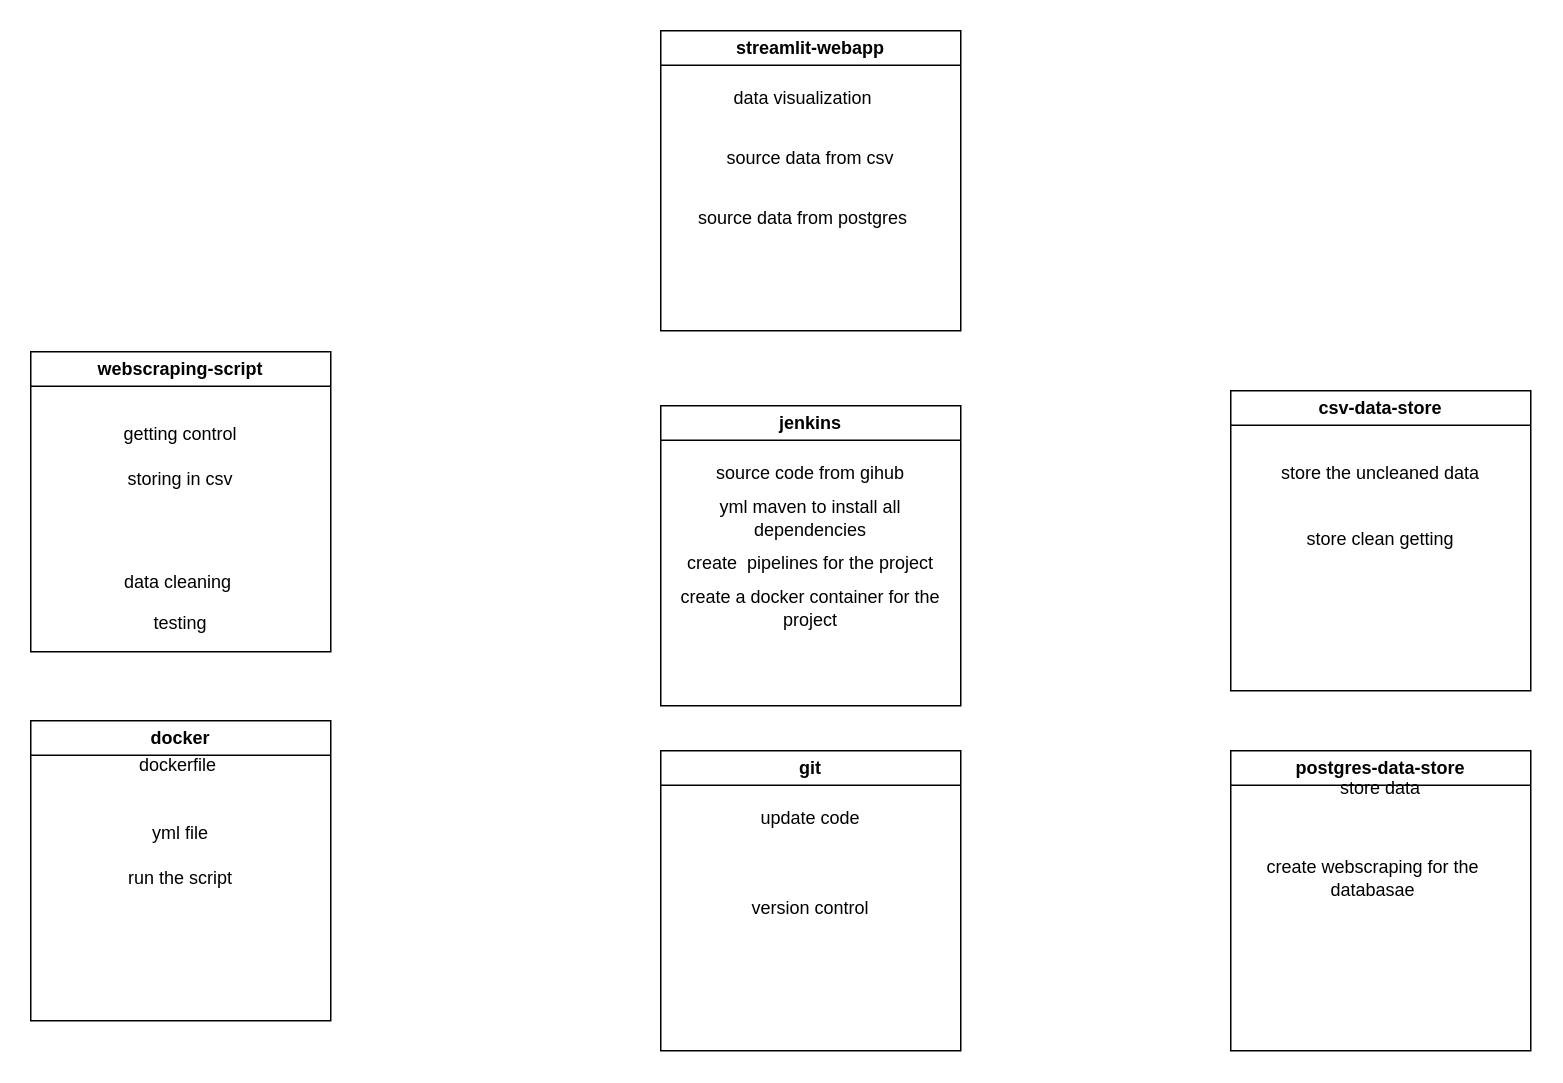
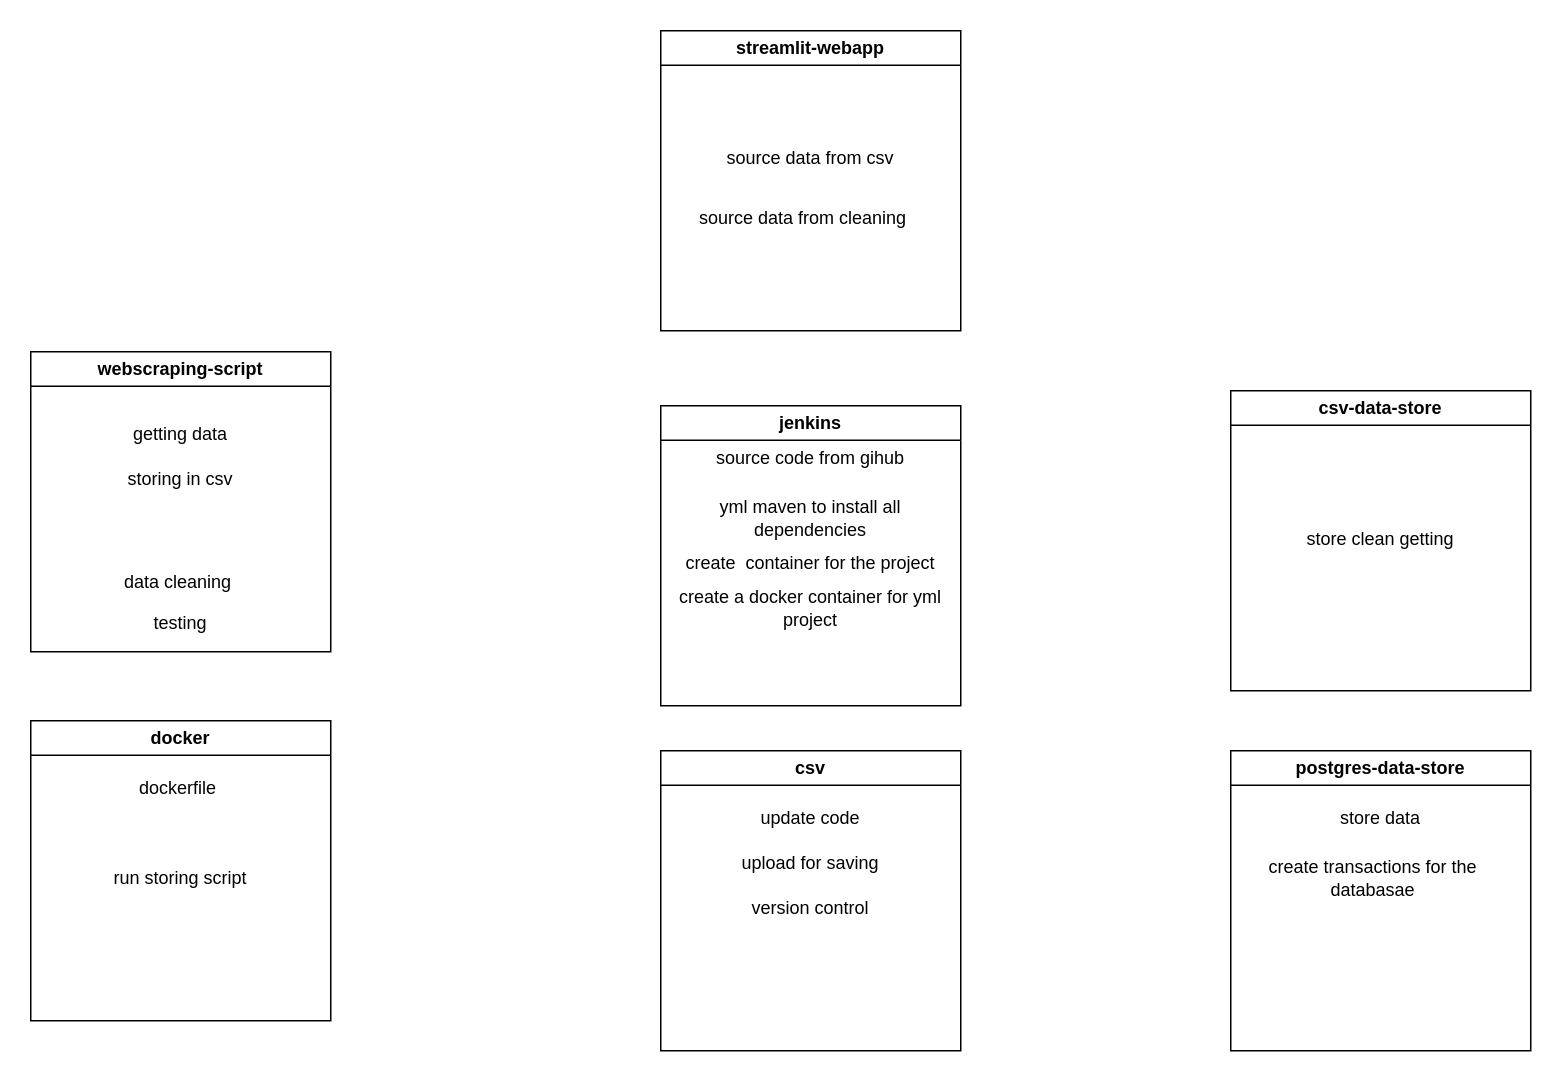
node "data visualization": removed
node "source data from postgres": label "source data from postgres" -> "source data from cleaning"
node "getting control": label "getting control" -> "getting data"
node "source code from gihub": moved (811, 473) -> (811, 458)
node "store the uncleaned data": removed
node "create pipelines for the project": label "create pipelines for the project" -> "create container for the project"
node "create a docker container for the project": label "create a docker container for the project" -> "create a docker container for yml project"
node "dockerfile": moved (181, 766) -> (181, 788)
node "git": label "git" -> "csv"
node "store data": moved (1381, 788) -> (1381, 818)
node "yml file": removed
node "upload for saving": added
node "run the script": label "run the script" -> "run storing script"
node "create webscraping for the databasae": label "create webscraping for the databasae" -> "create transactions for the databasae"
